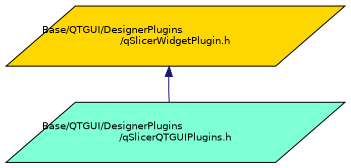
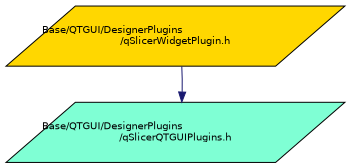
edge "Base/QTGUI/DesignerPlugins /qSlicerQTGUIPlugins.h" -> "Base/QTGUI/DesignerPlugins /qSlicerWidgetPlugin.h": reversed
